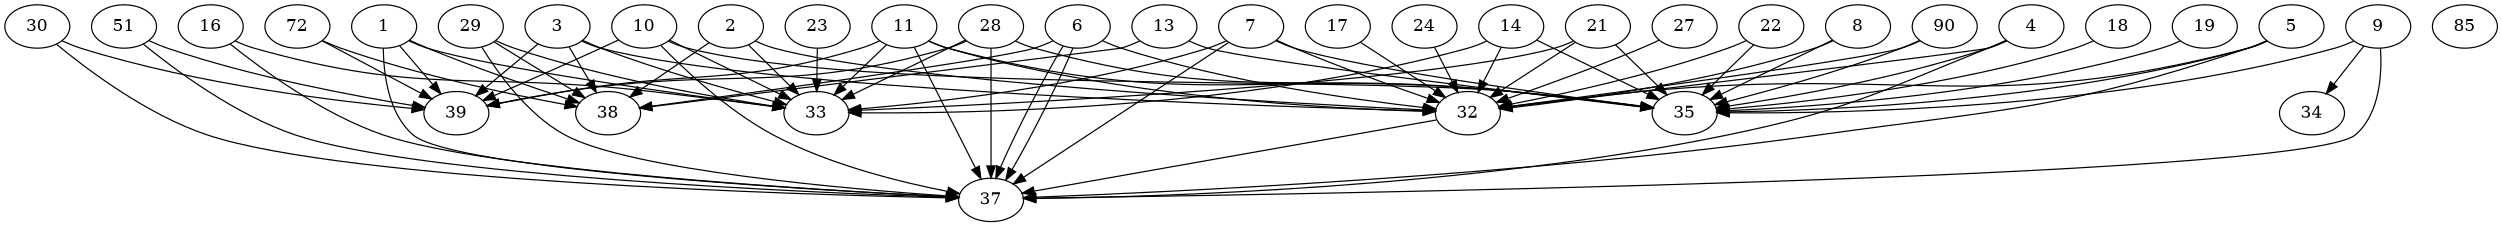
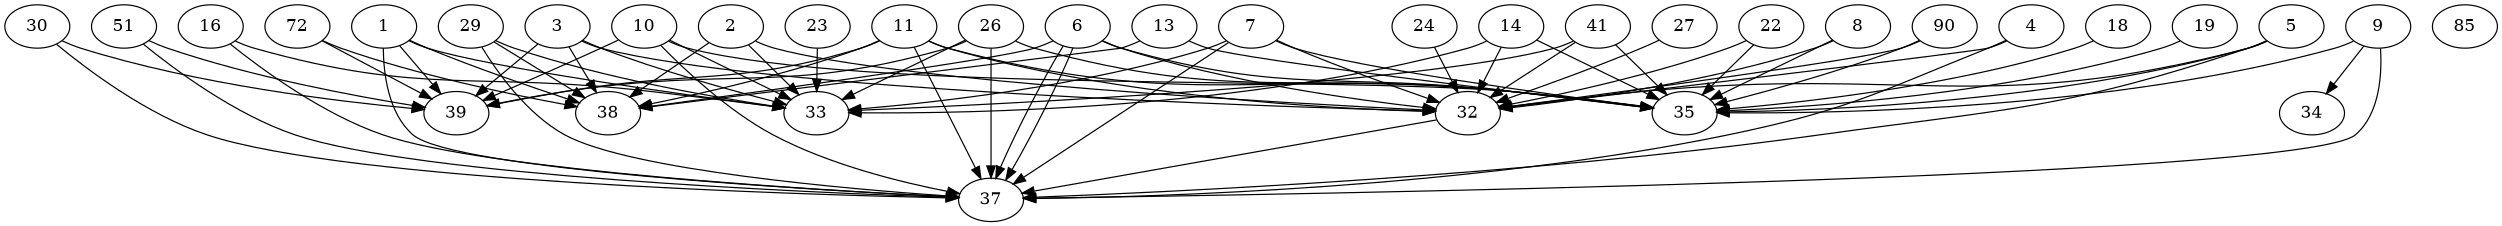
node "28": label "28" -> "26"
node "17": removed
node "21": label "21" -> "41"
edge "11" -> "33": now "11" -> "38"
edge "4" -> "35": now "6" -> "35"
